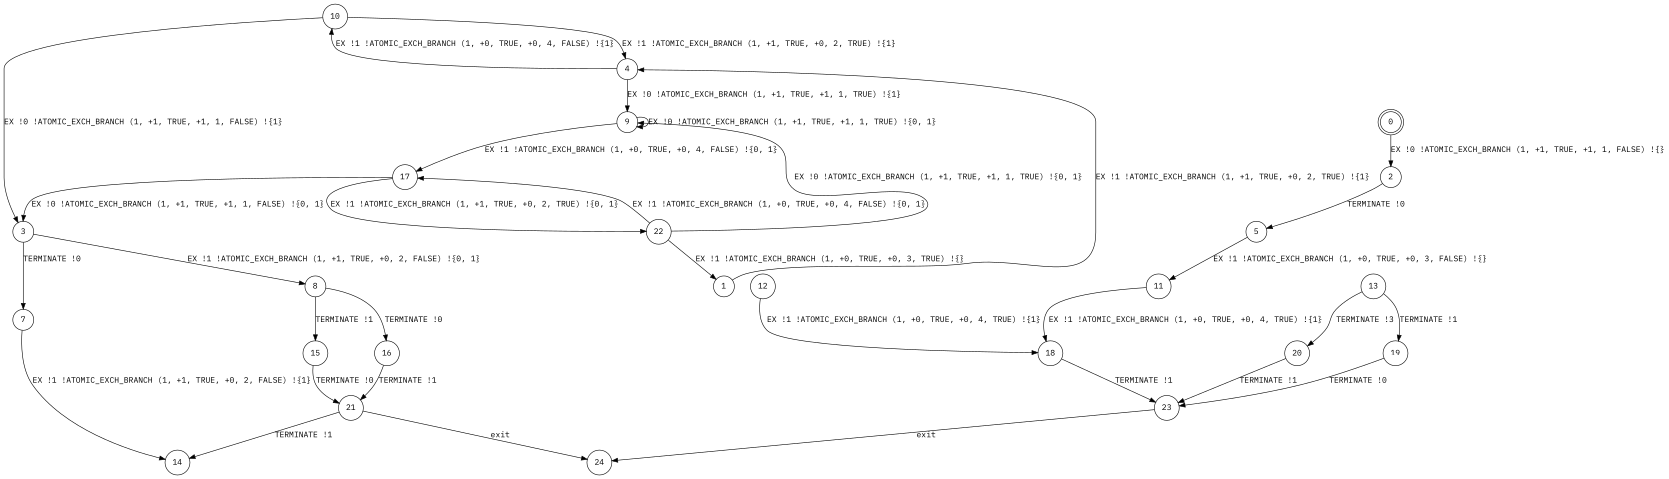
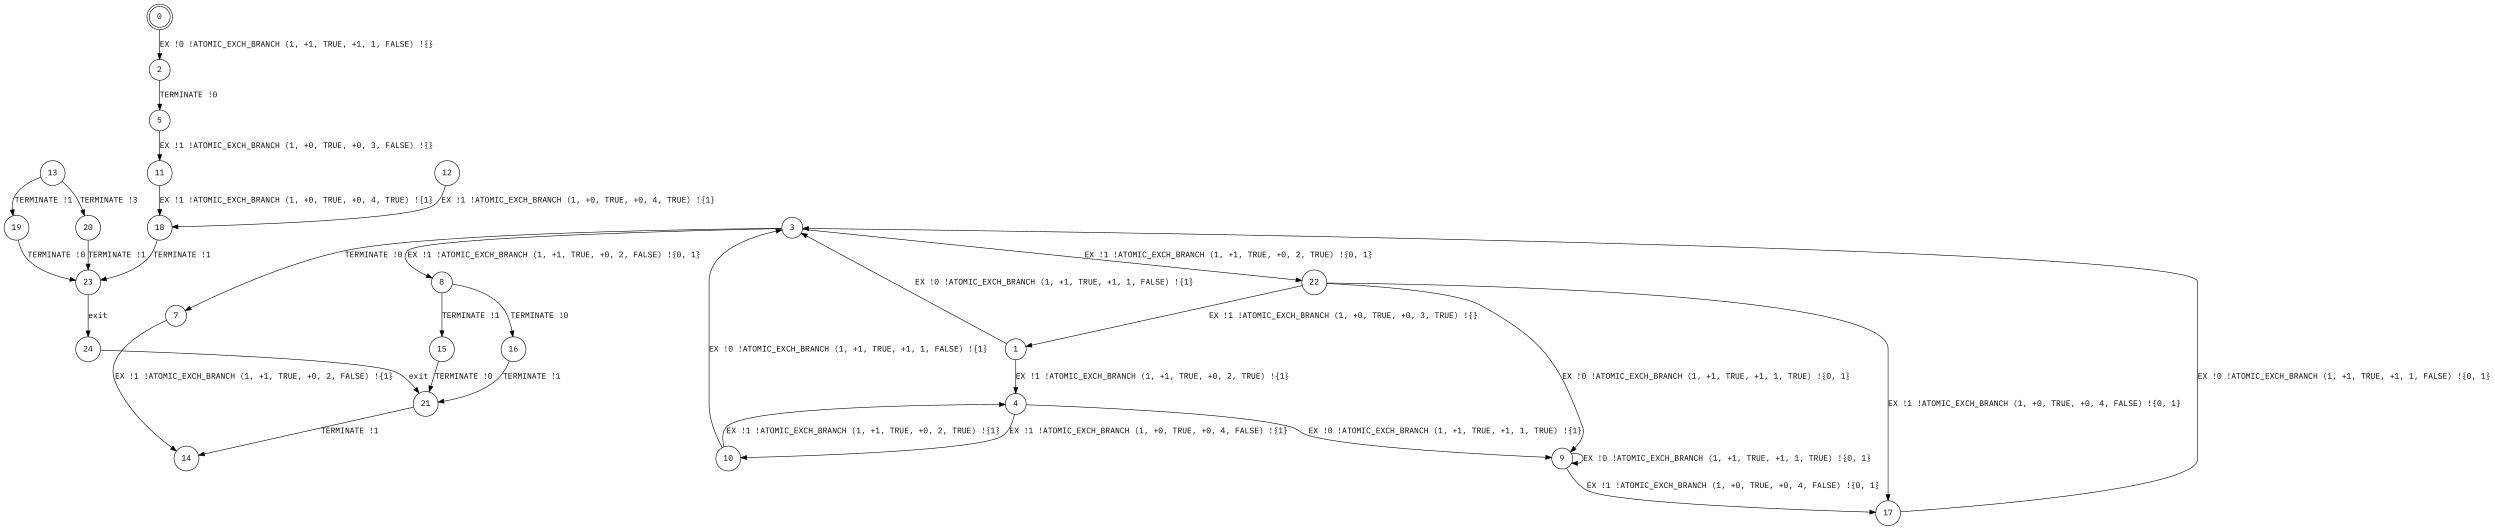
edge "17" -> "22": now "3" -> "22"
edge "1" -> "3": added, label "EX !0 !ATOMIC_EXCH_BRANCH (1, +1, TRUE, +1, 1, FALSE) !{1}"
edge "21" -> "24": reversed
